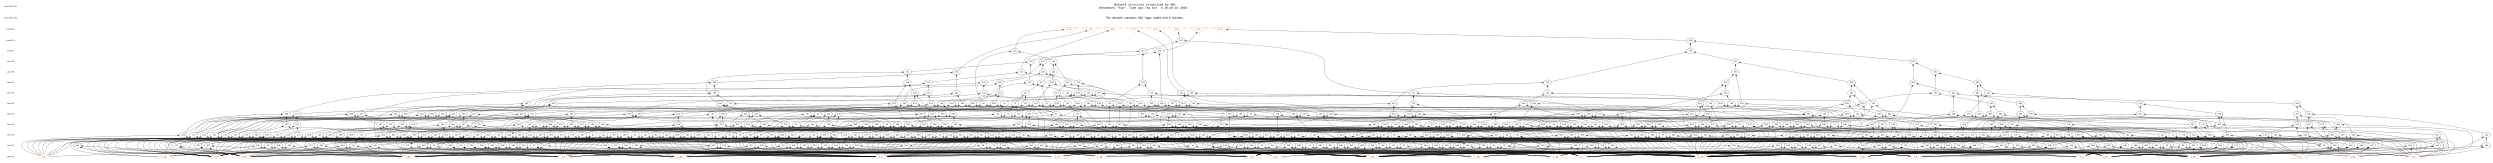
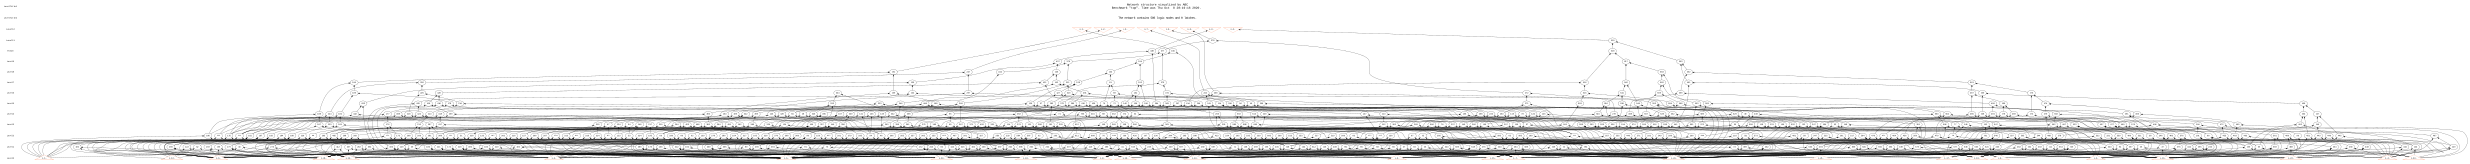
node "341": removed
edge "516" -> "500": now "498" -> "500"
edge "592" -> "593": removed
node "205": added
node "356": added
edge "123" -> "134": now "89" -> "134"
node "344": shape ellipse -> triangle
edge "i_14_" -> "38": now "i_14_" -> "403"
edge "230" -> "231": now "230" -> "537"
node "98": removed
edge "i_8_" -> "605": now "291" -> "605"
